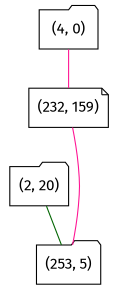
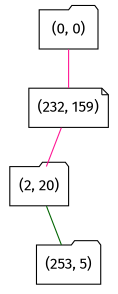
node "(4, 0)": label "(4, 0)" -> "(0, 0)"
edge "(232, 159)" -- "(253, 5)": now "(232, 159)" -- "(2, 20)"
